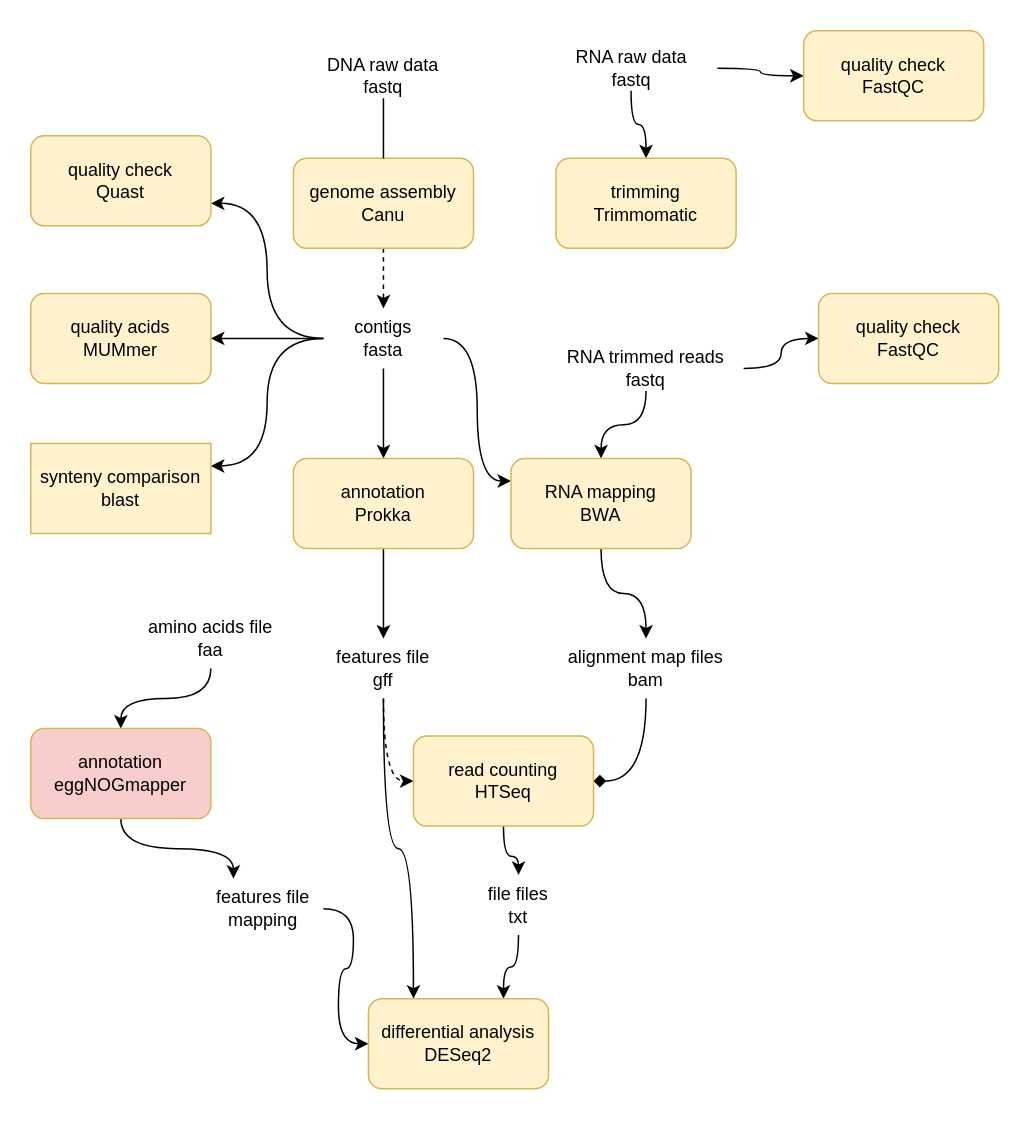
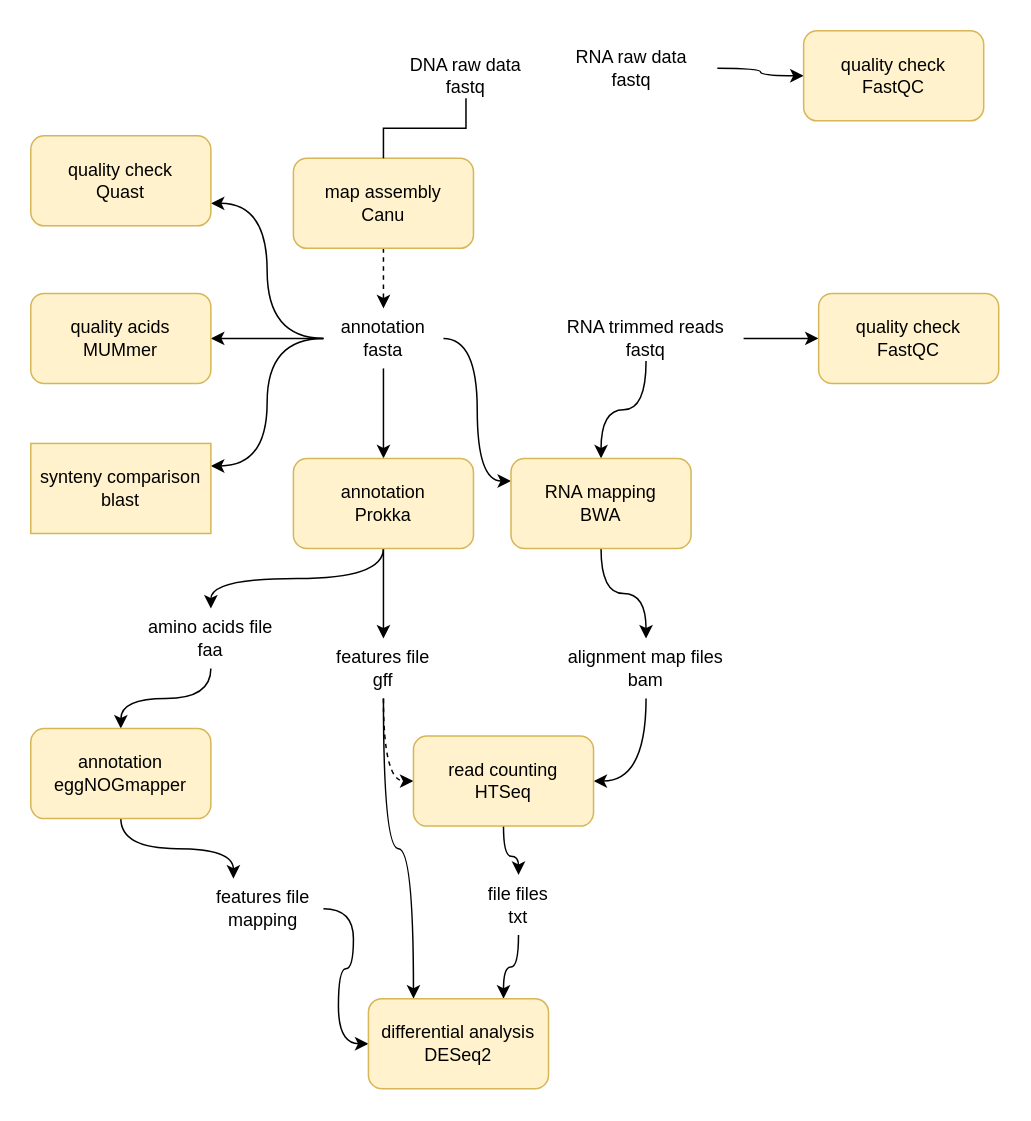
node "DNA raw data fastq": moved (383, 76) -> (466, 76)
edge "RNA raw data fastq" -> "trimming Trimmomatic": removed
node "genome assembly Canu": label "genome assembly Canu" -> "map assembly Canu"
node "trimming Trimmomatic": removed
node "contigs fasta": label "contigs fasta" -> "annotation fasta"
node "RNA trimmed reads fastq": moved (646, 368) -> (646, 338)
edge "annotation Prokka" -> "amino acids file faa": added
node "annotation eggNOGmapper": fillcolor #f8cecc -> #fff2cc
edge "alignment map files bam" -> "read counting HTSeq": arrowhead diamond -> classic
